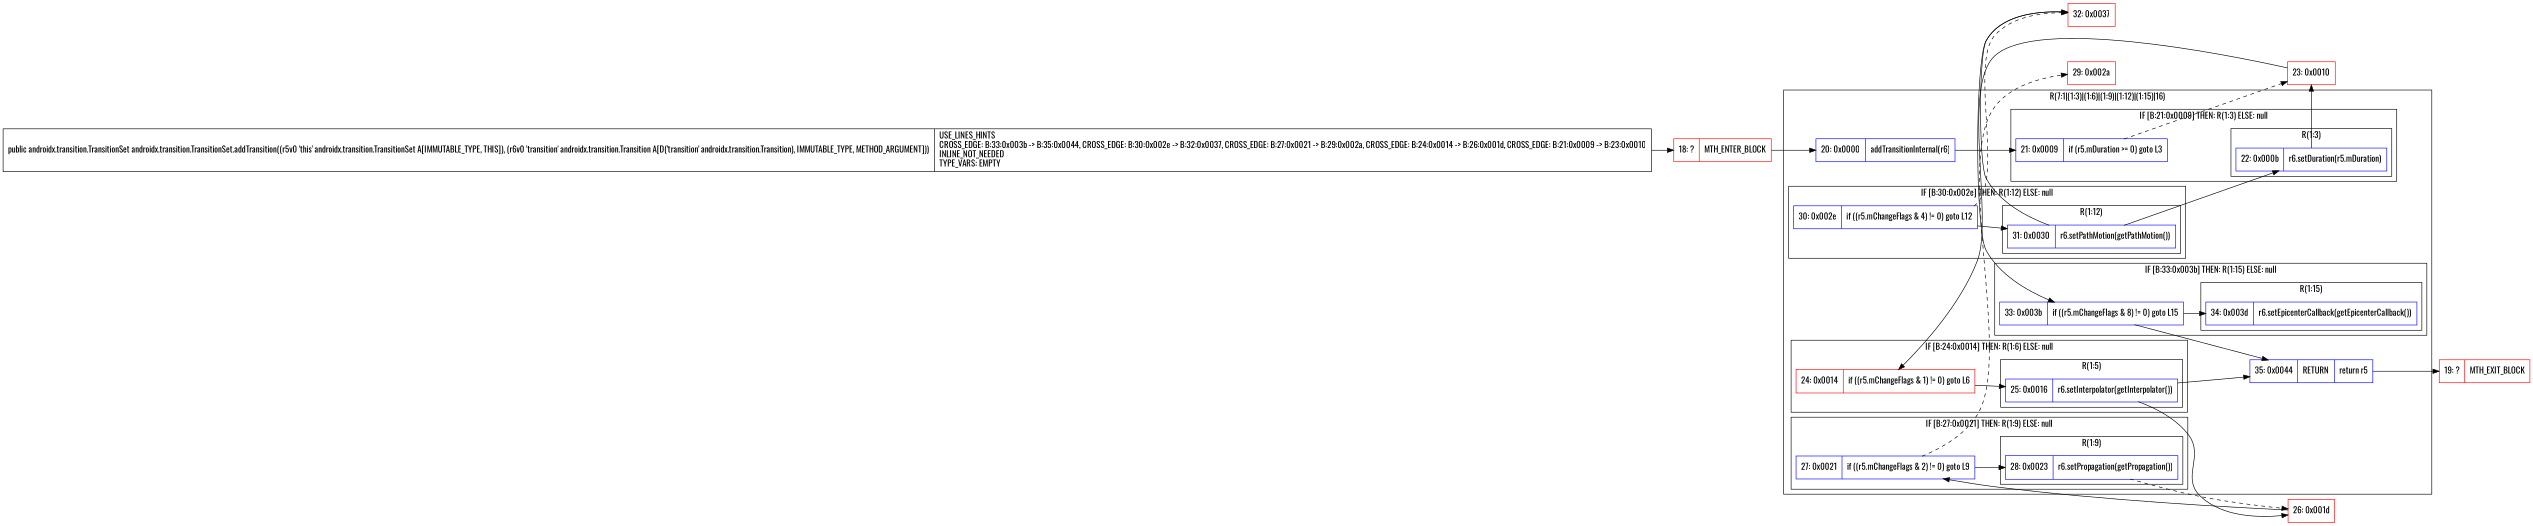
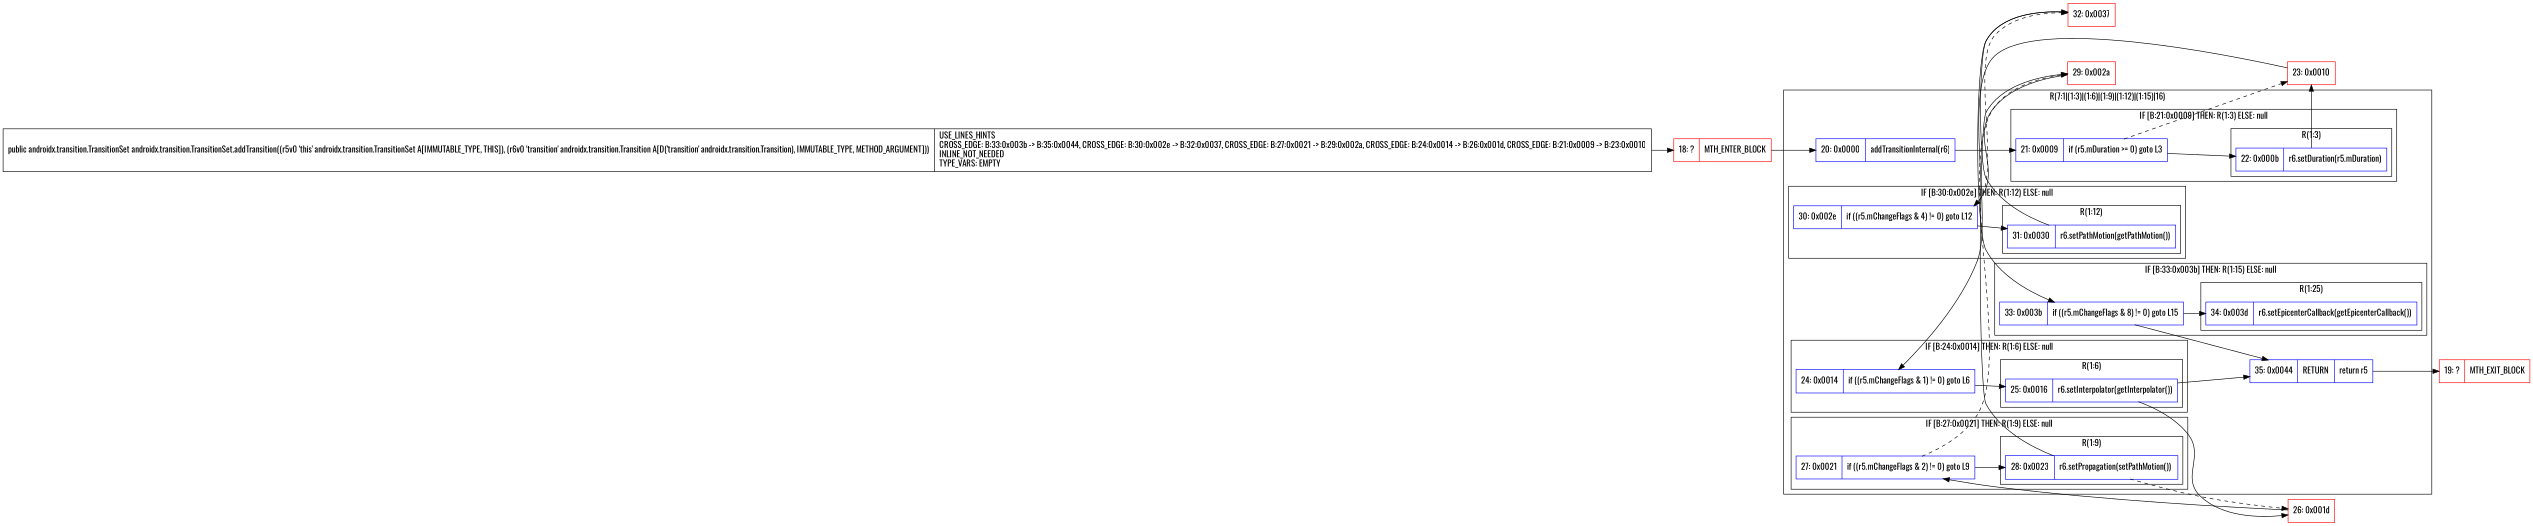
edge "29: 0x002a" -> "30: 0x002e": added
edge "31: 0x0030" -> "22: 0x000b": now "21: 0x0009" -> "22: 0x000b"
edge "28: 0x0023" -> "29: 0x002a": added
cluster "R(1:15)": label "R(1:15)" -> "R(1:25)"
cluster "R(1:5)": label "R(1:5)" -> "R(1:6)"
node "24: 0x0014": color red -> blue
node "28: 0x0023": text "r6.setPropagation(getPropagation())" -> "r6.setPropagation(setPathMotion())"
